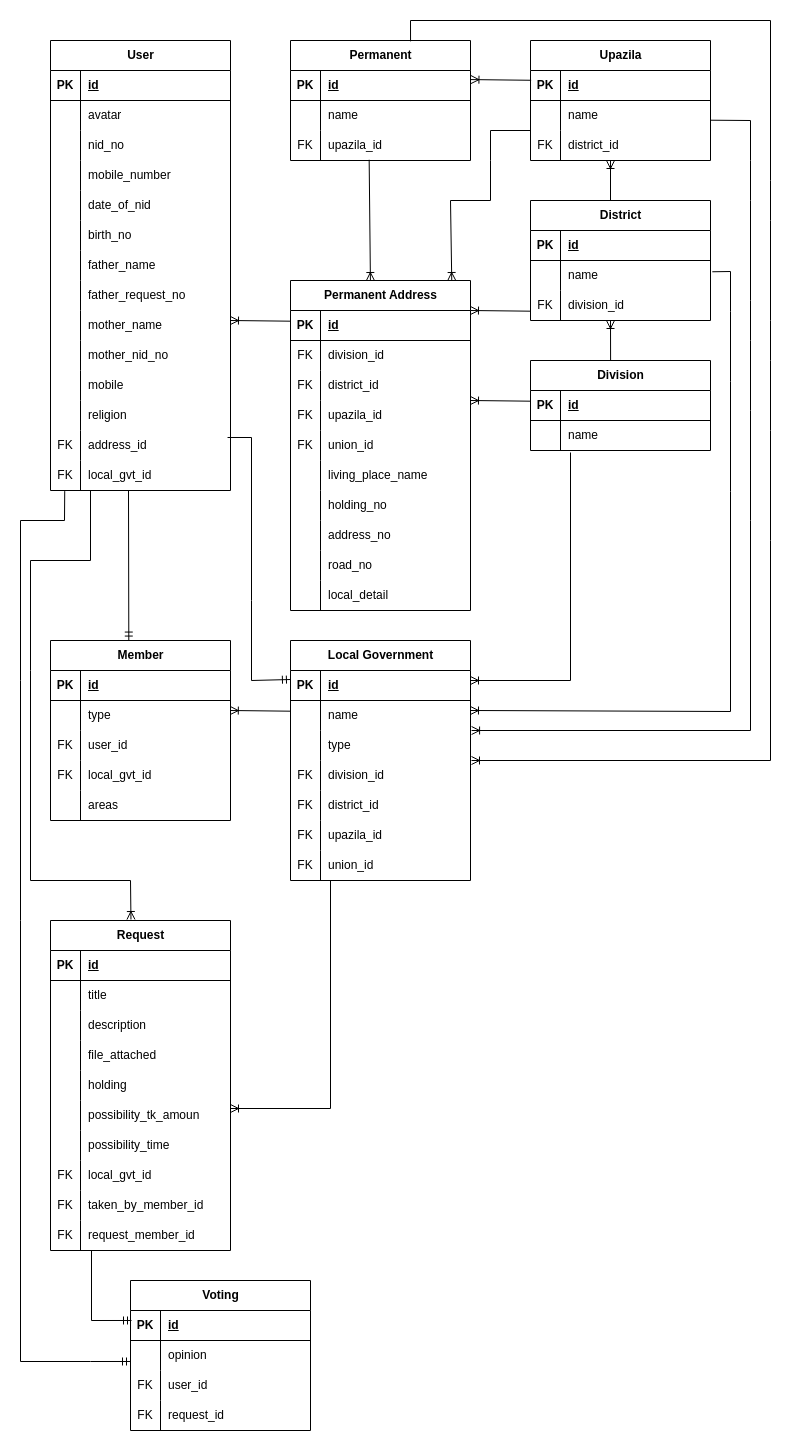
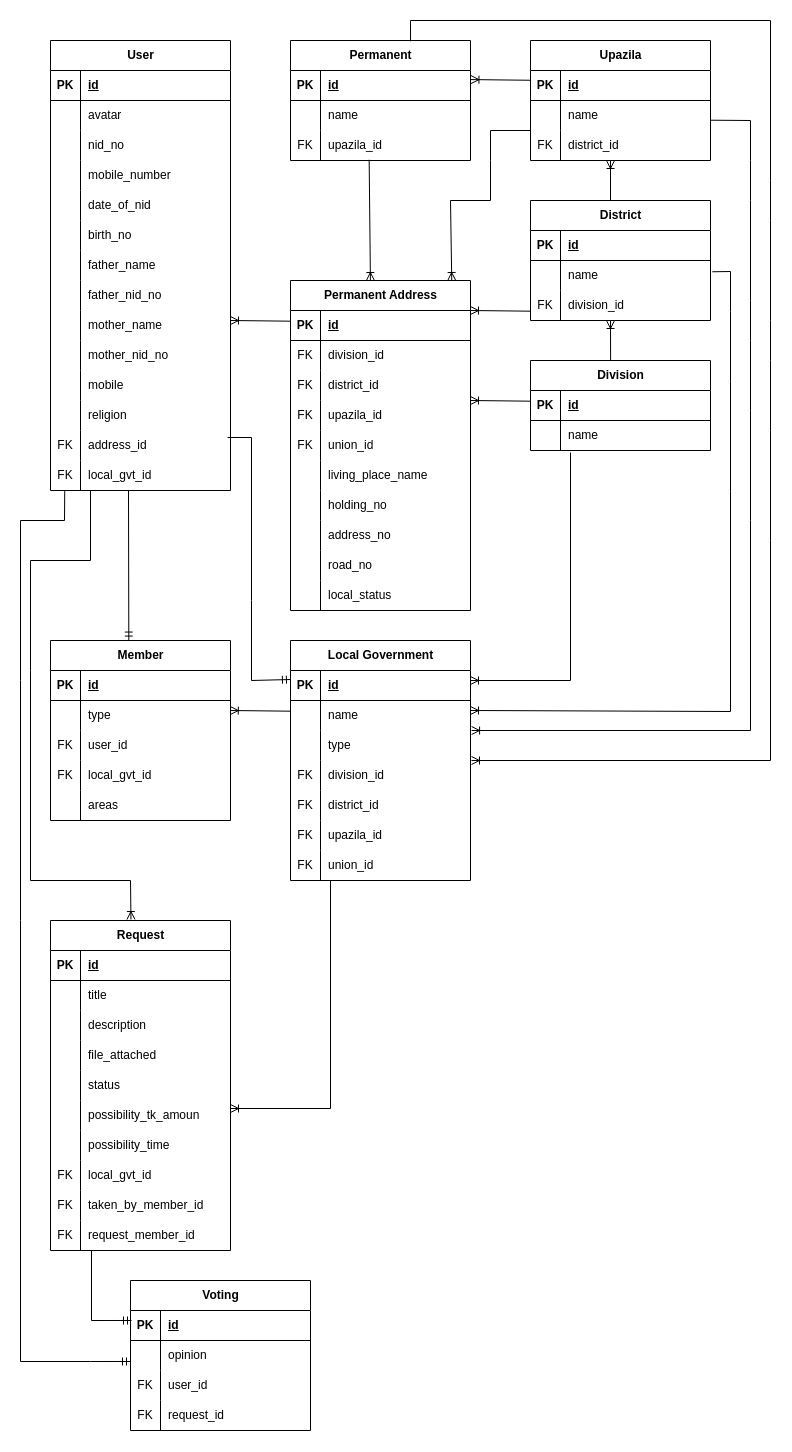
node "father_request_no": label "father_request_no" -> "father_nid_no"
node "local_detail": label "local_detail" -> "local_status"
node "holding": label "holding" -> "status"
